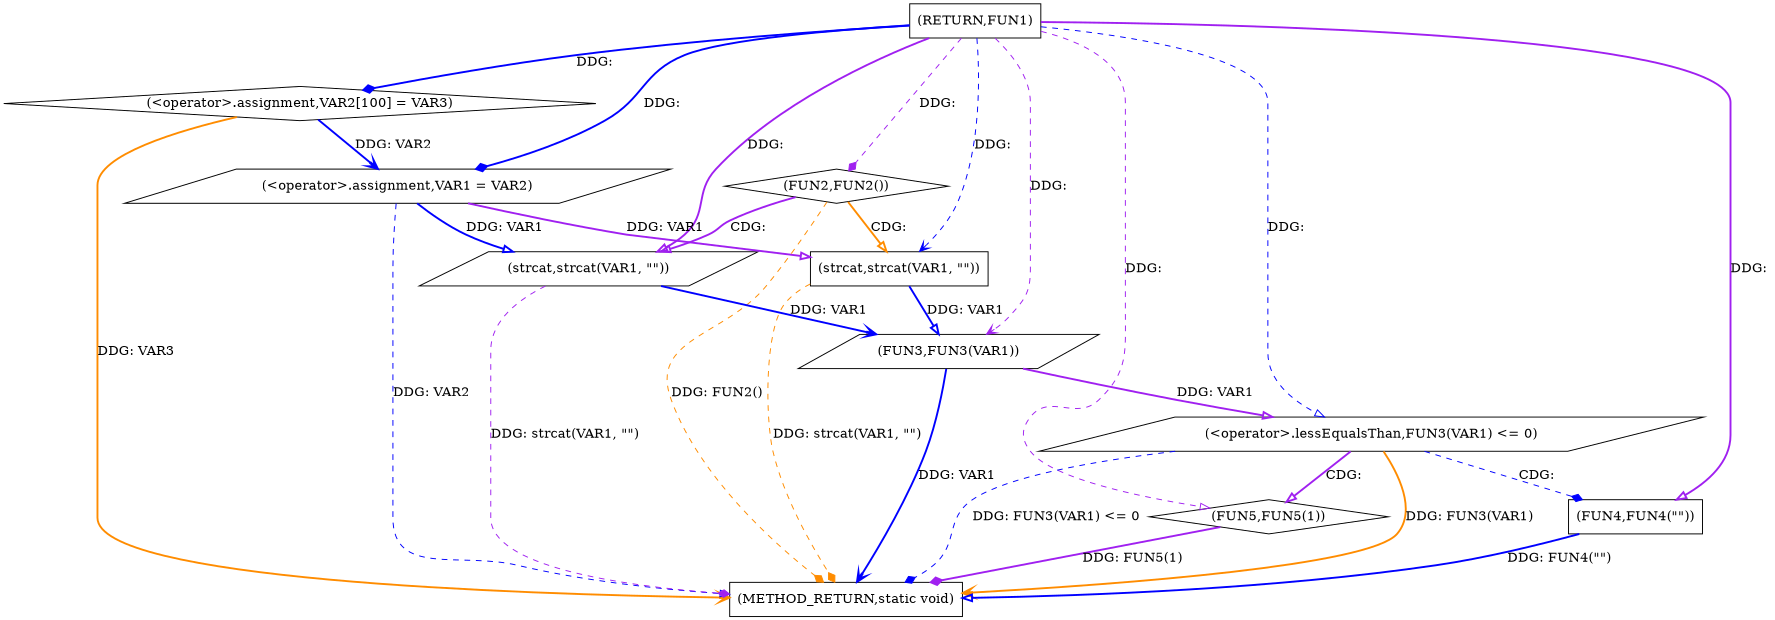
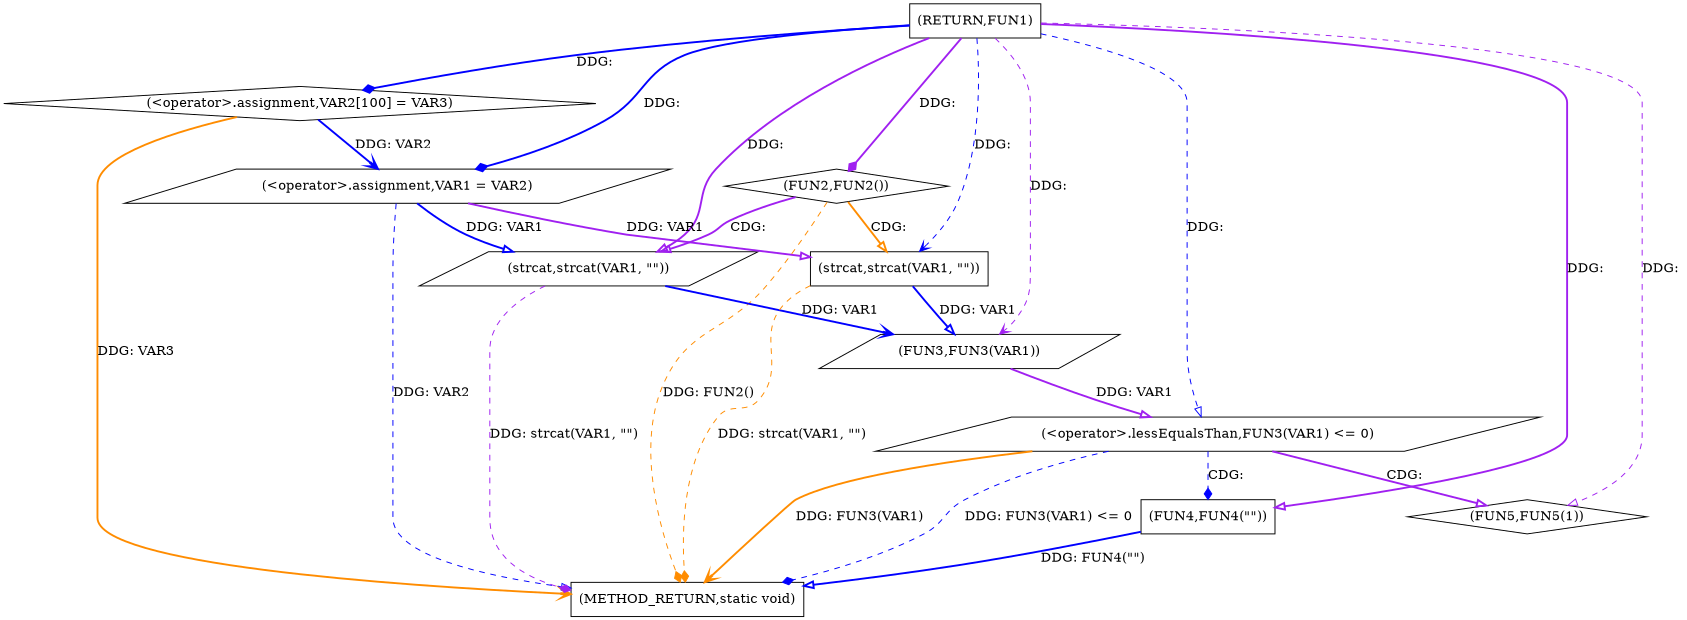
edge "(RETURN,FUN1)" -> "(FUN2,FUN2())": style dashed -> bold
edge "(FUN3,FUN3(VAR1))" -> "(METHOD_RETURN,static void)": removed, label "DDG: VAR1"
edge "(FUN5,FUN5(1))" -> "(METHOD_RETURN,static void)": removed, label "DDG: FUN5(1)"
